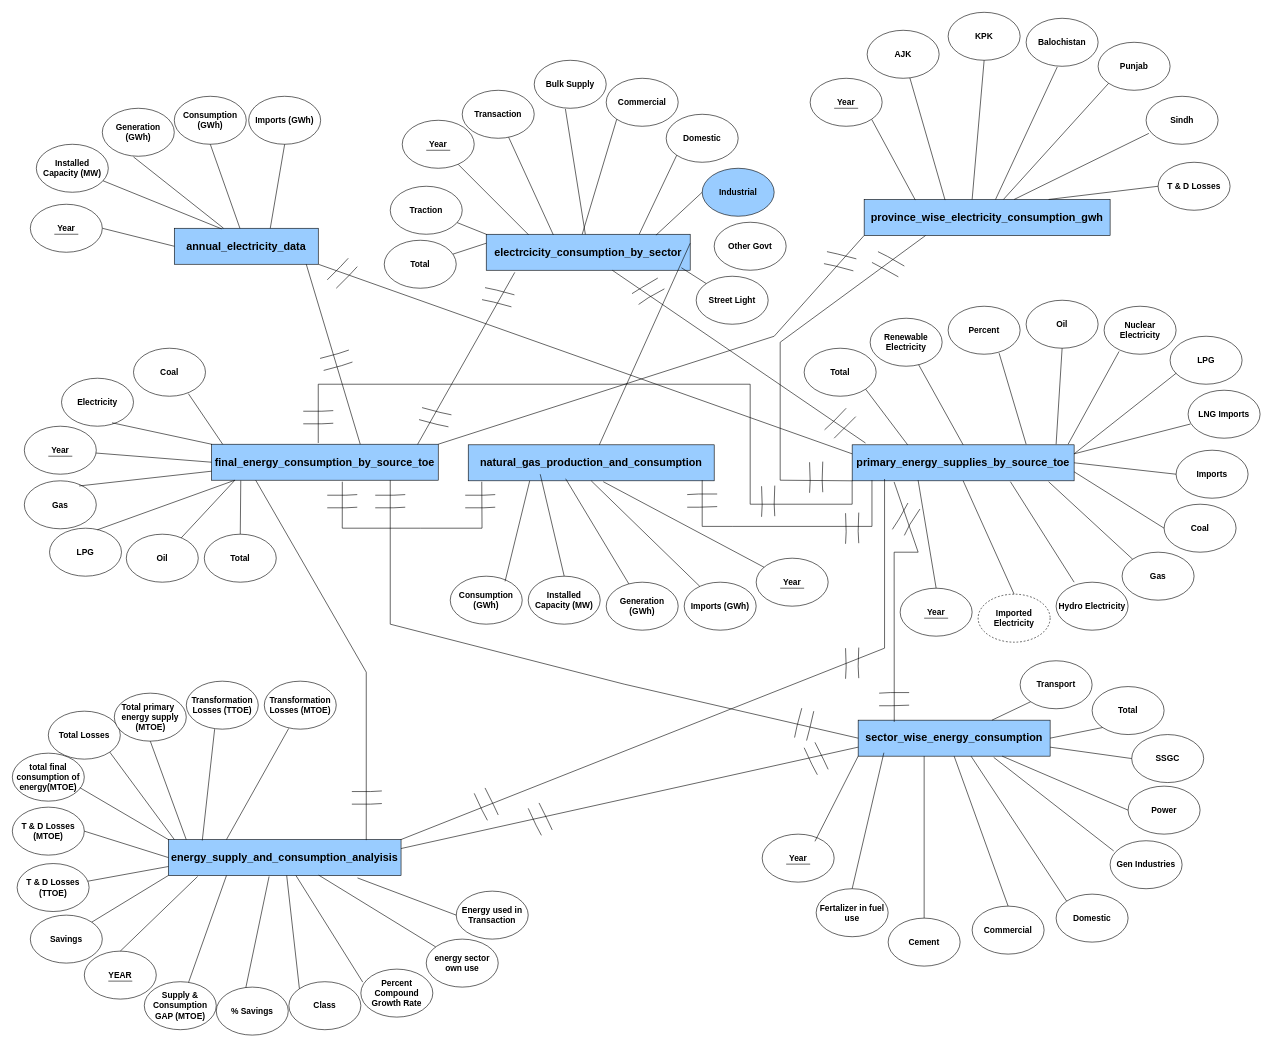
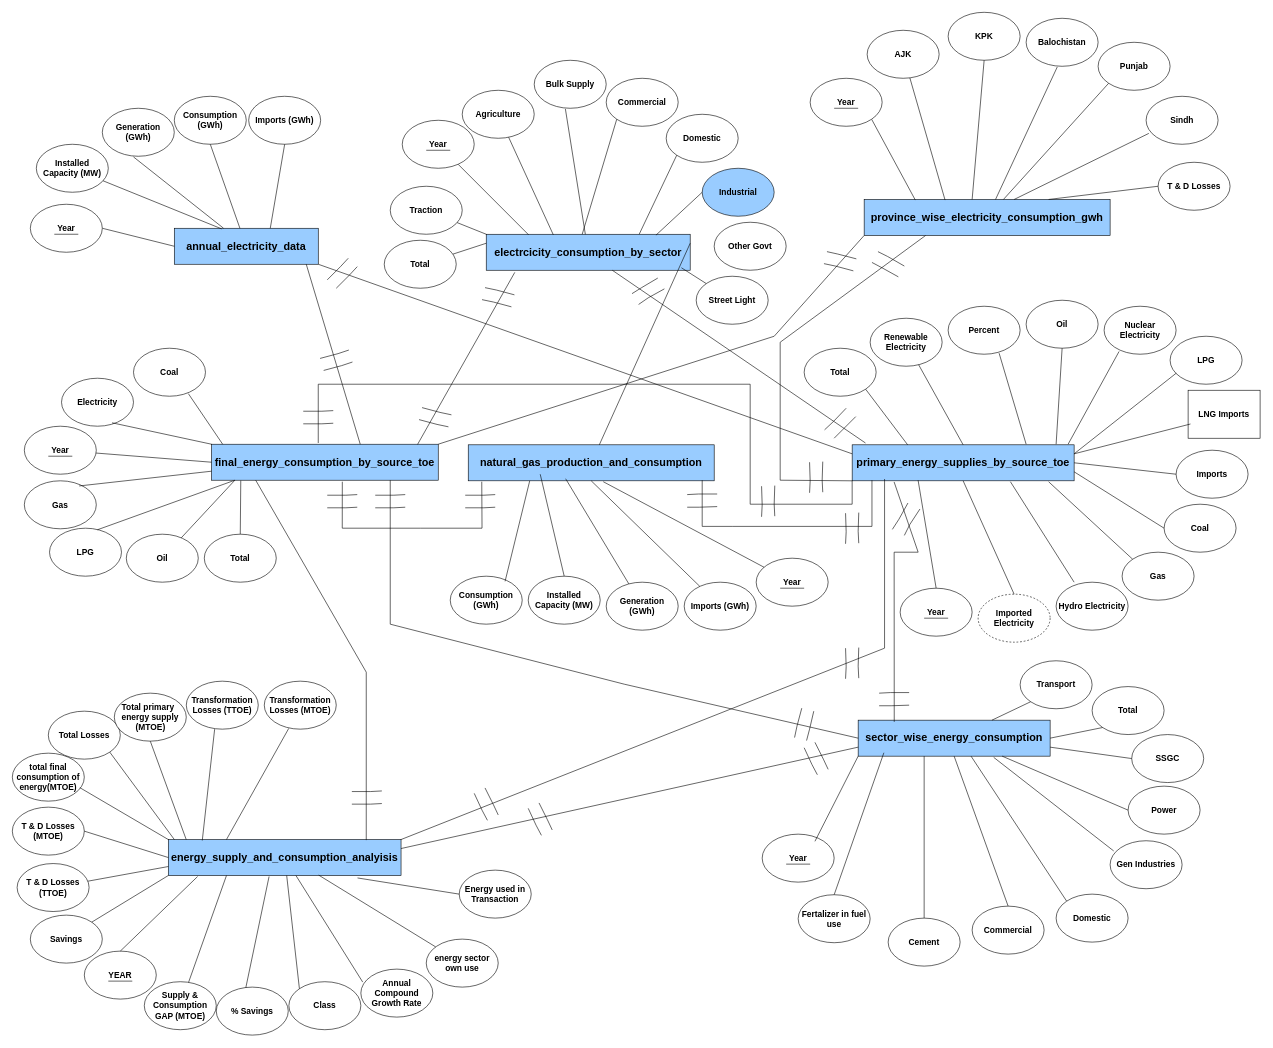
node "Transaction": label "Transaction" -> "Agriculture"
node "LNG Imports": shape ellipse -> rectangle
node "Fertalizer in fuel use": moved (852, 913) -> (834, 919)
node "Energy used in Transaction": moved (492, 915) -> (495, 894)
node "Percent Compound Growth Rate": label "Percent Compound Growth Rate" -> "Annual Compound Growth Rate"
